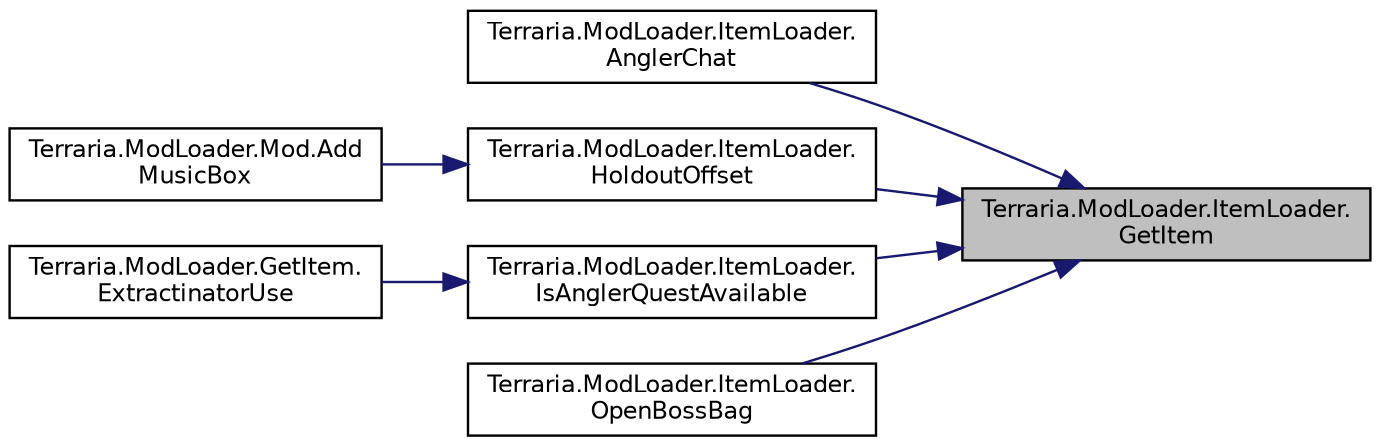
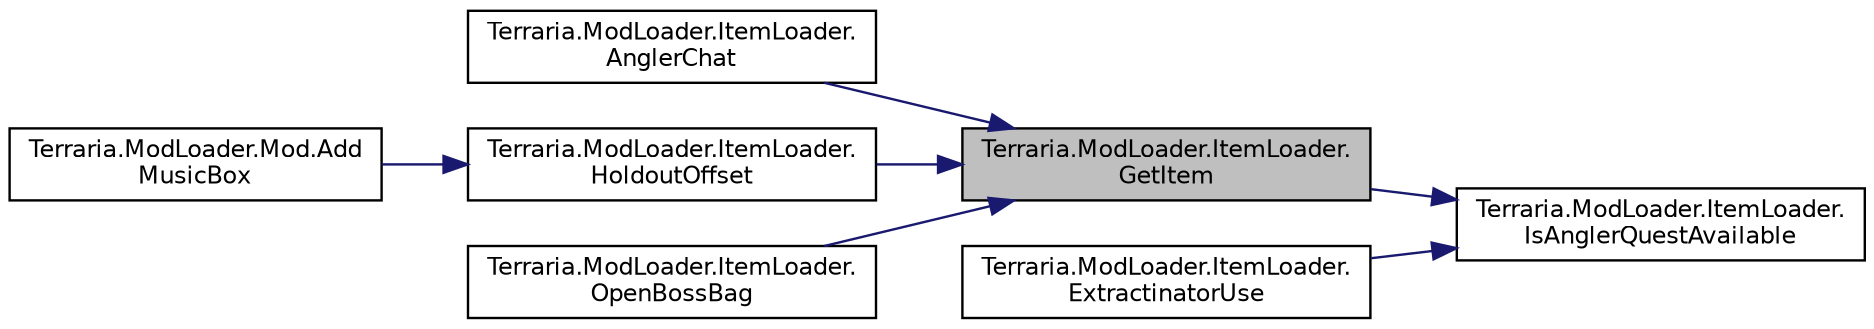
edge "Terraria.ModLoader.ItemLoader. IsAnglerQuestAvailable" -> "Terraria.ModLoader.ItemLoader. GetItem": reversed
node "Terraria.ModLoader.GetItem. ExtractinatorUse": label "Terraria.ModLoader.GetItem. ExtractinatorUse" -> "Terraria.ModLoader.ItemLoader. ExtractinatorUse"
